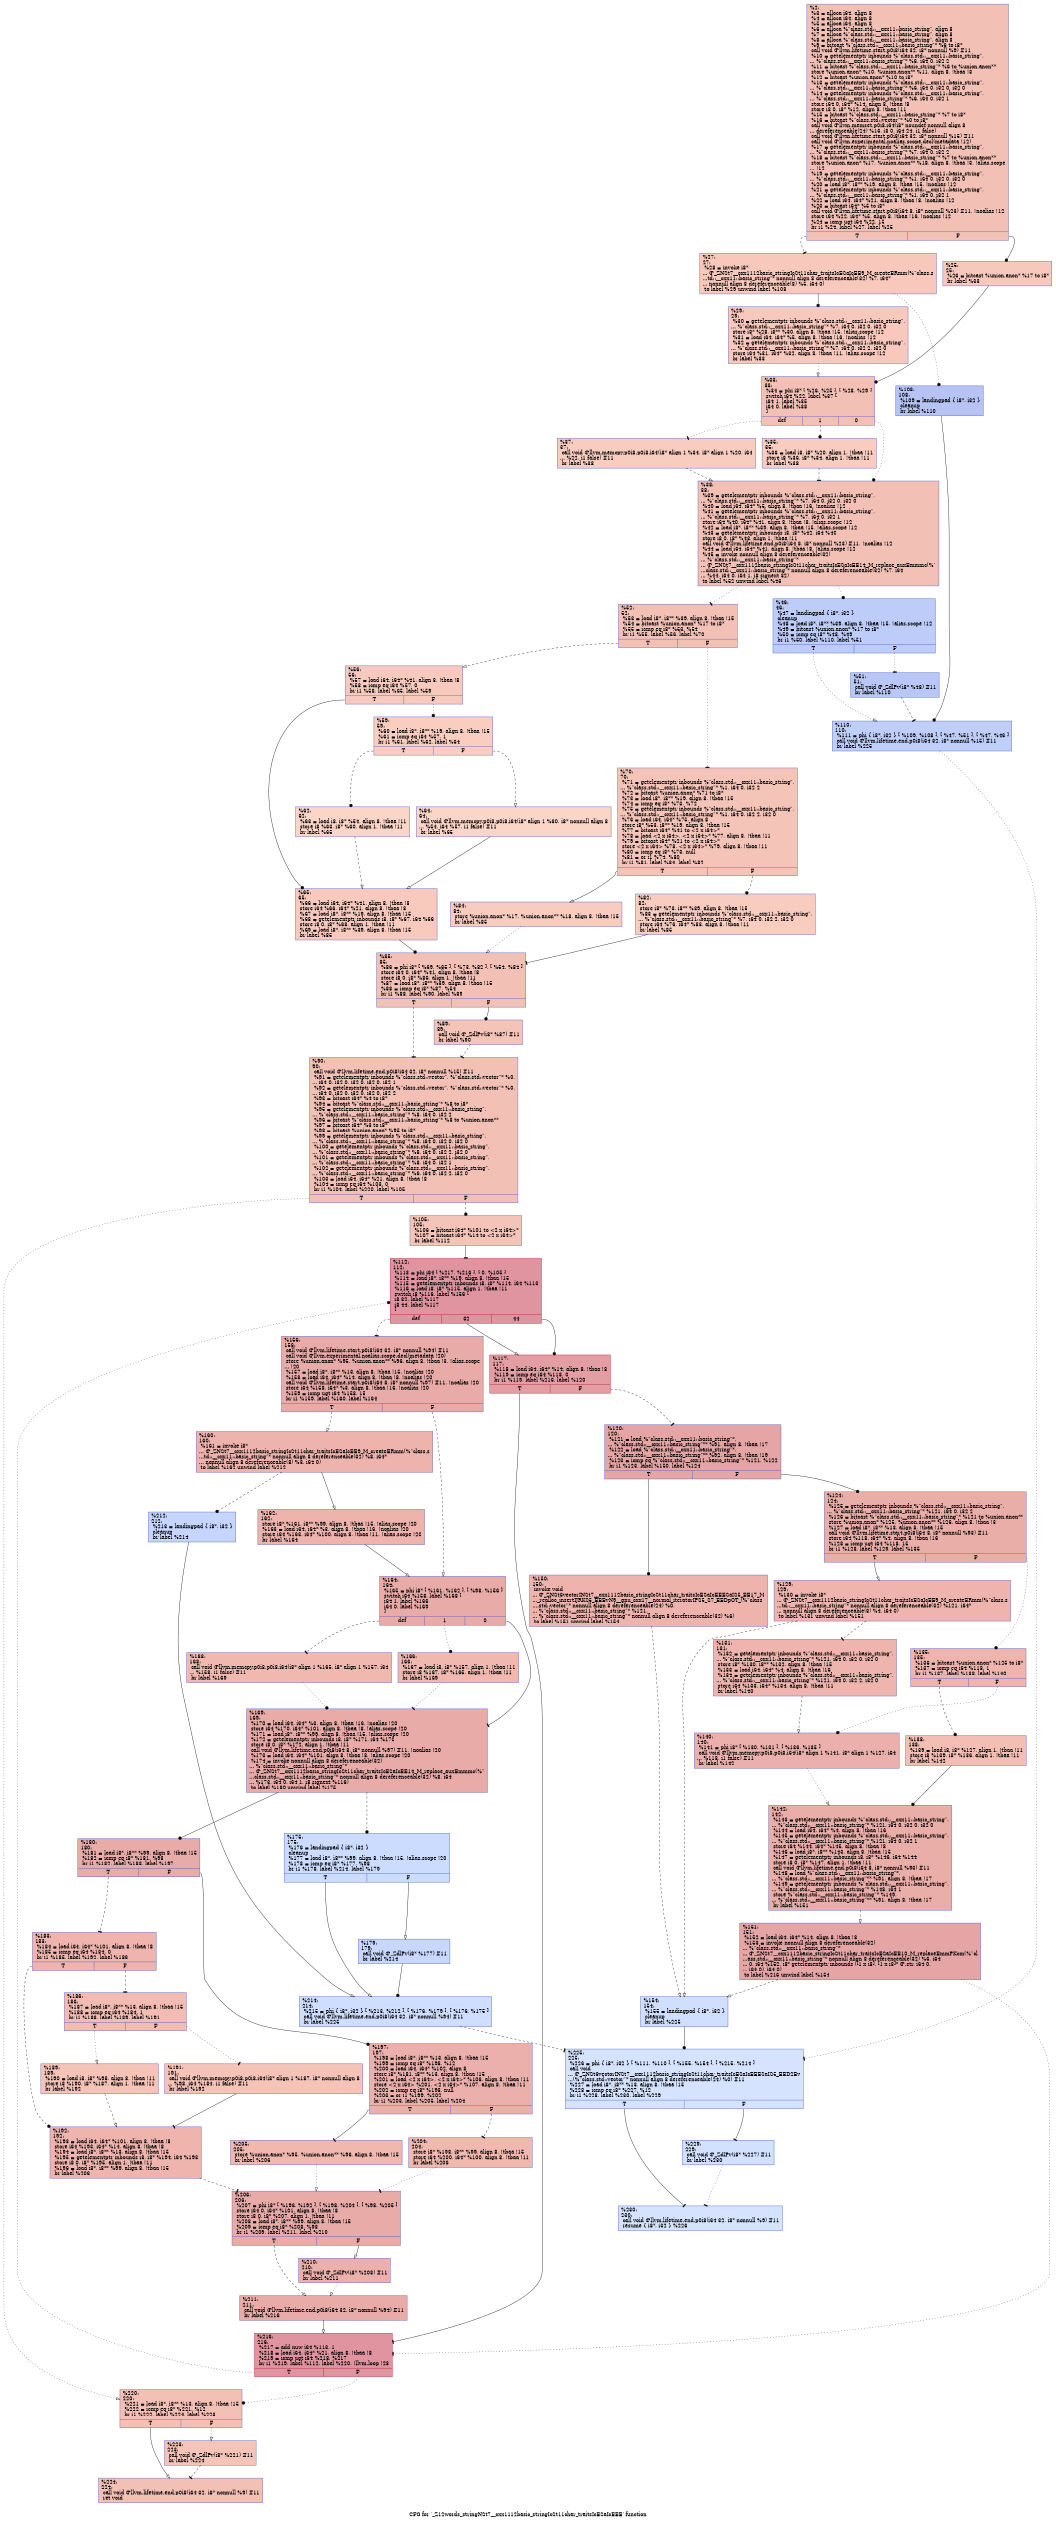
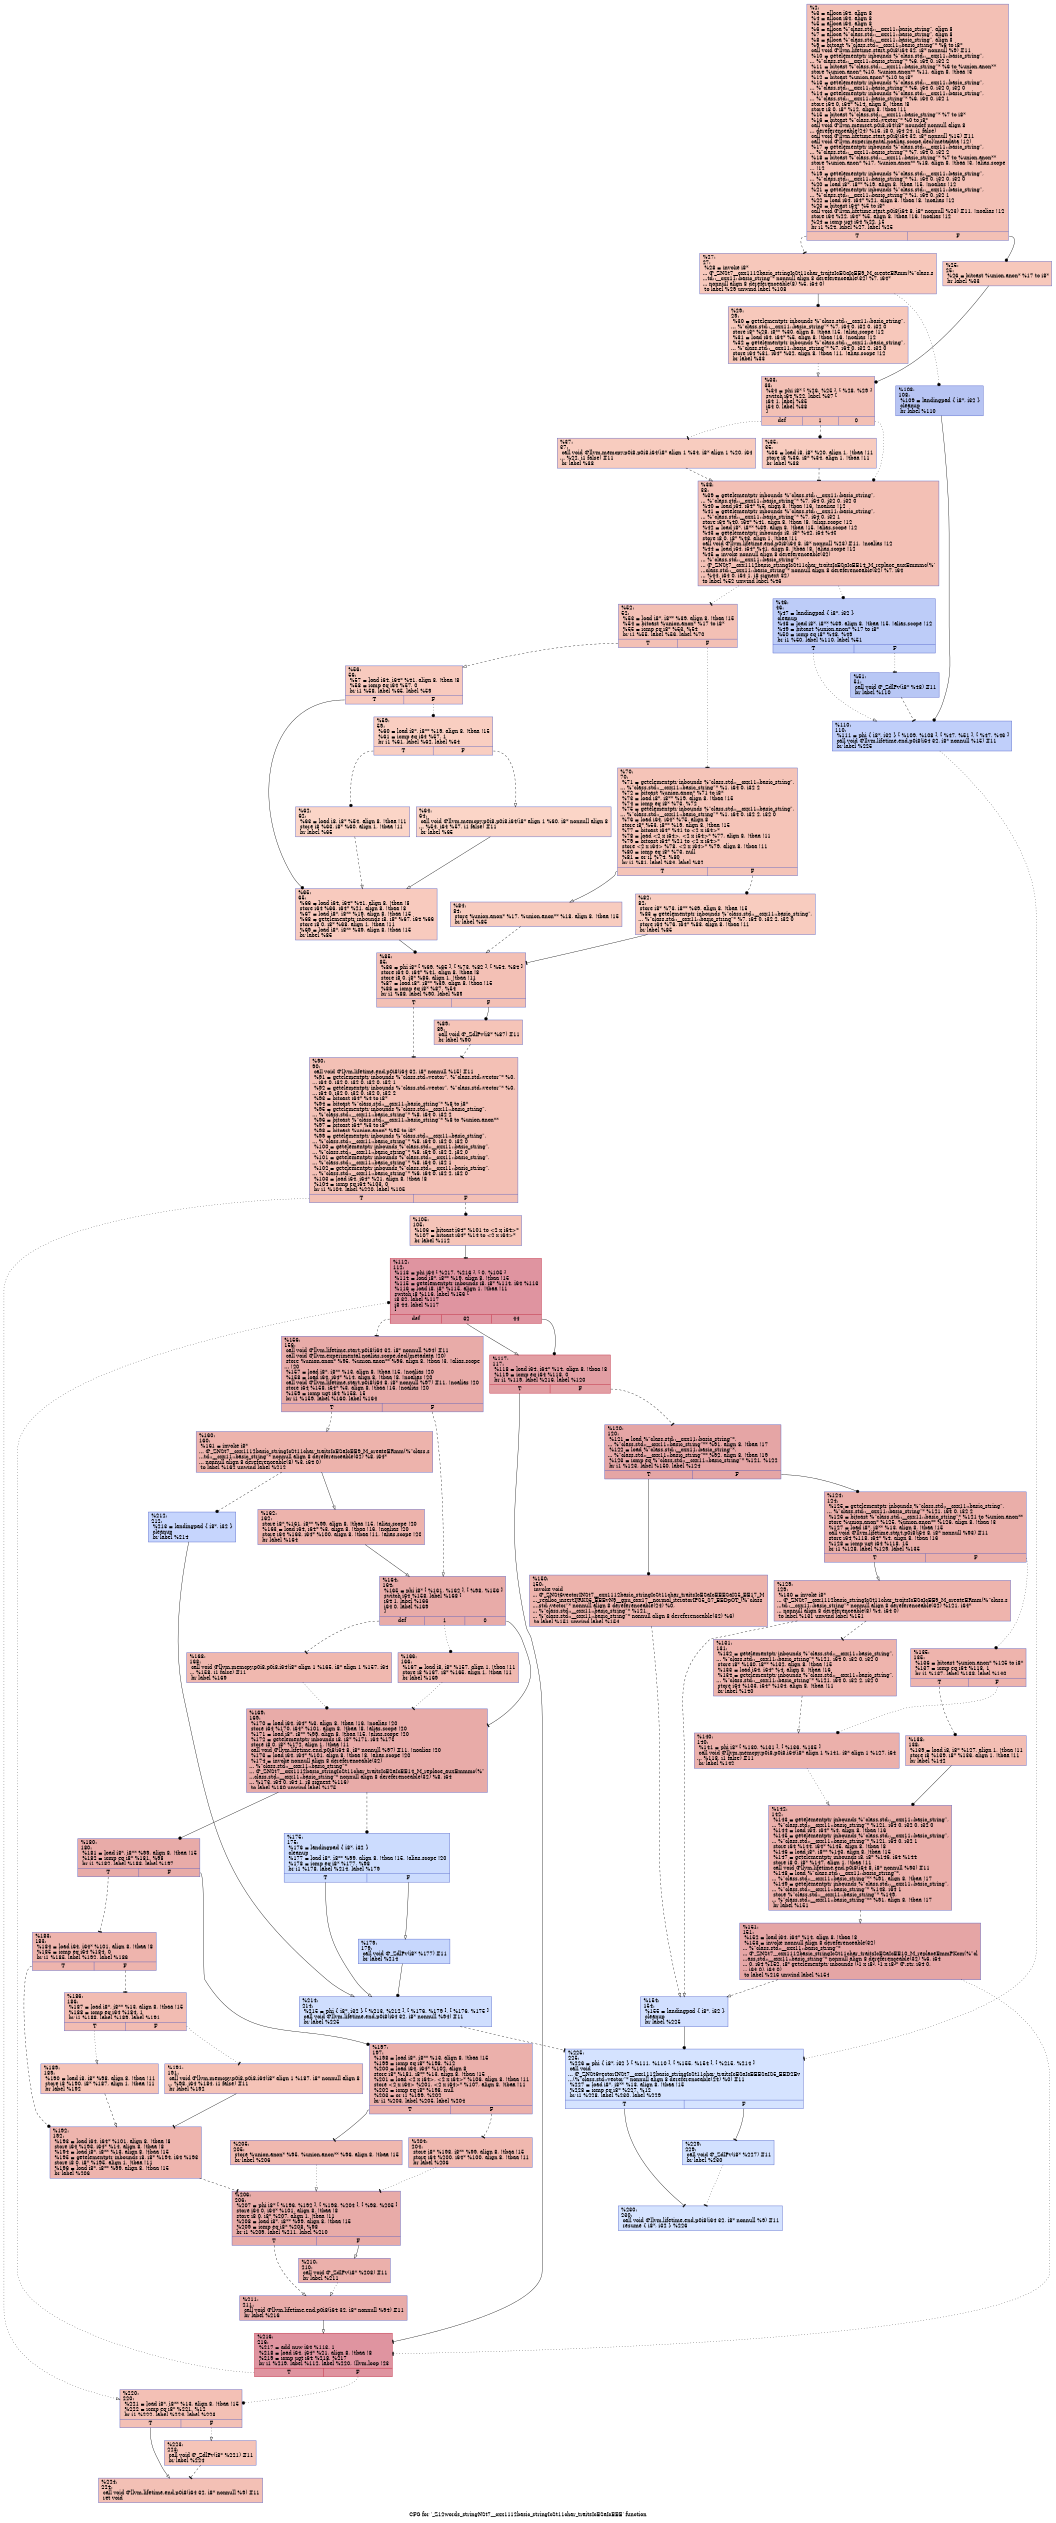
edge "%84:" -> "%85:": style dotted -> dashed
